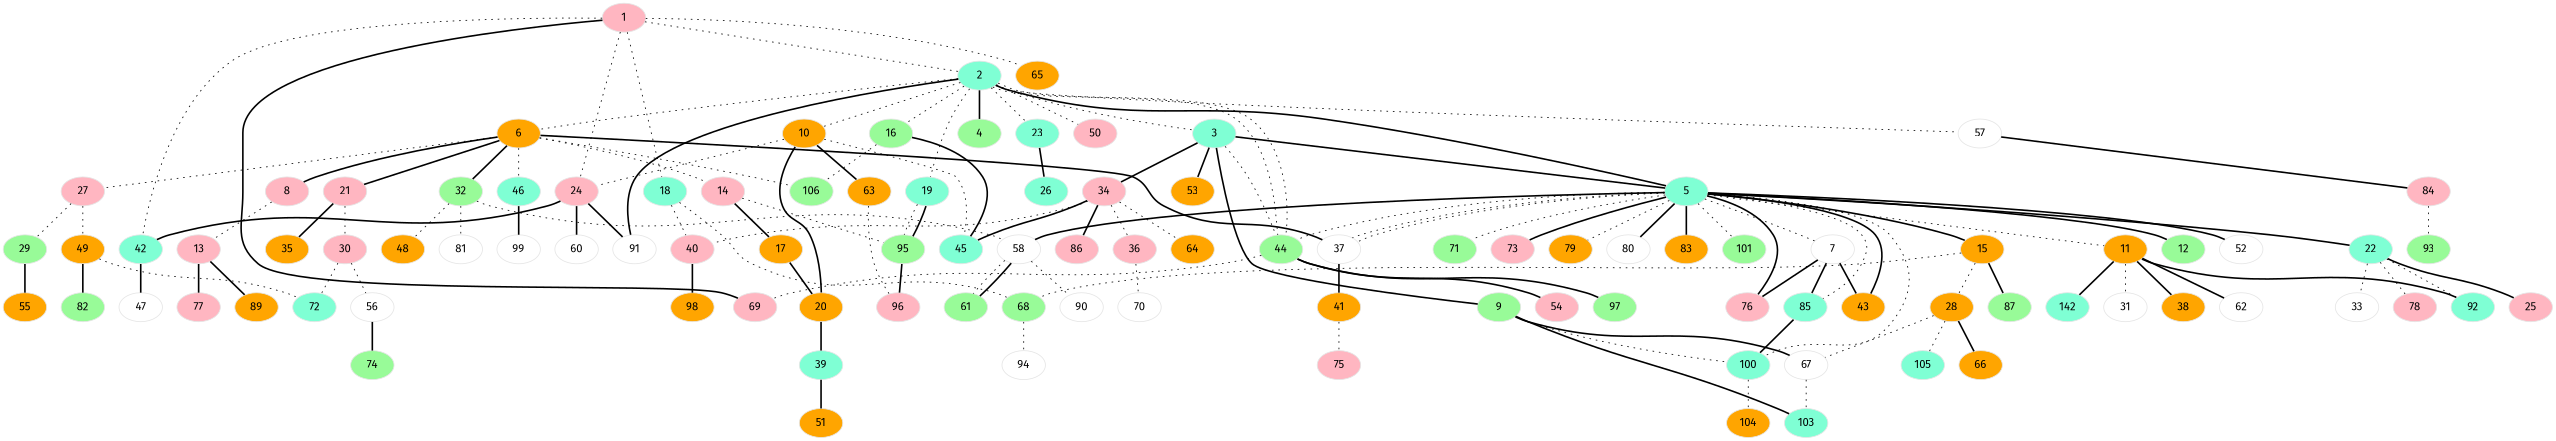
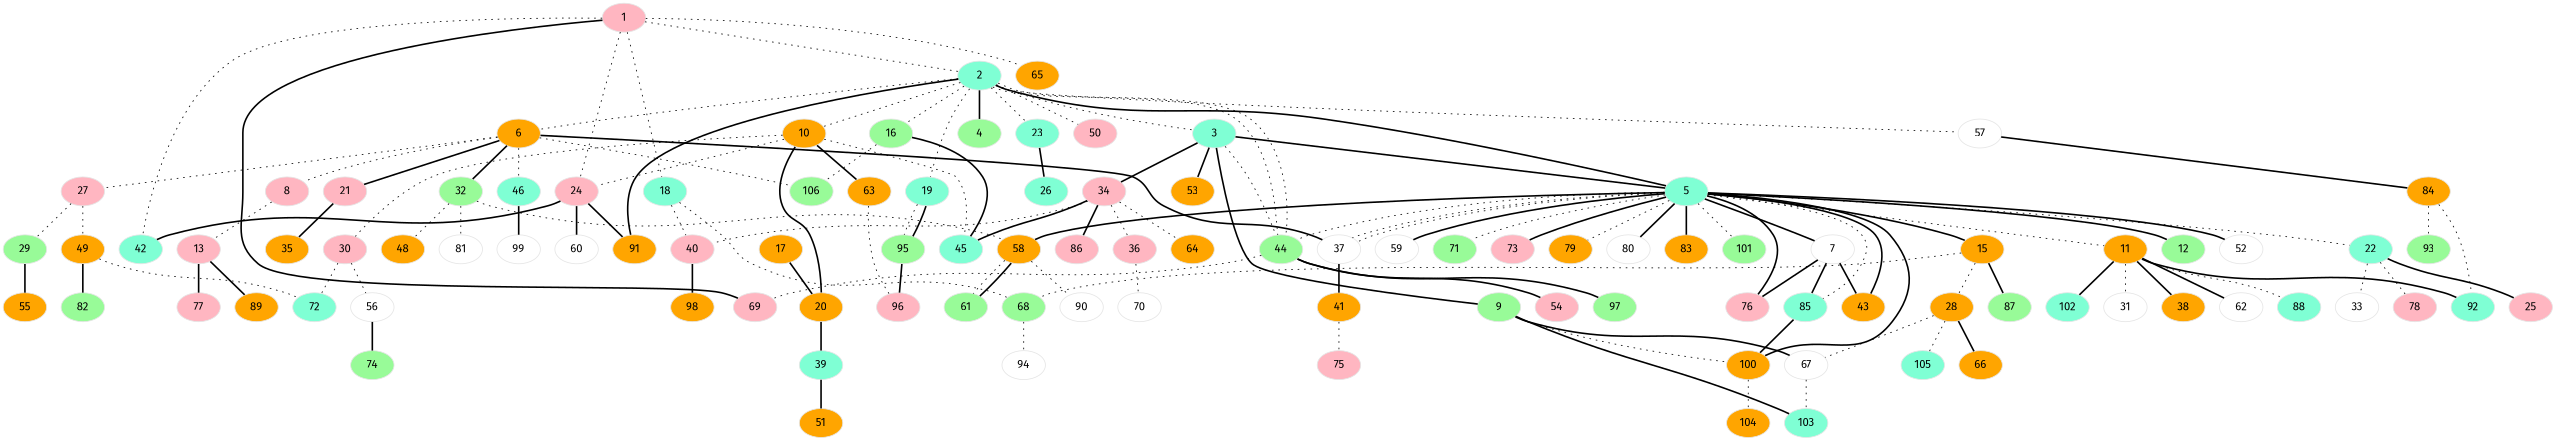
edge "6" -- "8": style bold -> dotted
node "14": removed
node "84": fillcolor lightpink -> orange
edge "5" -- "22": style bold -> dotted
edge "5" -- "7": style dotted -> bold
edge "21" -- "30": now "10" -- "30"
node "91": fillcolor white -> orange
node "58": fillcolor white -> orange
node "59": added
edge "5" -- "100": style dotted -> bold
edge "22" -- "92": now "84" -- "92"
node "47": removed
node "142": label "142" -> "102"
node "88": added
node "100": fillcolor aquamarine -> orange
